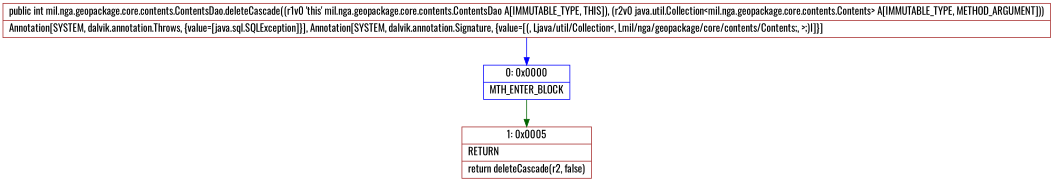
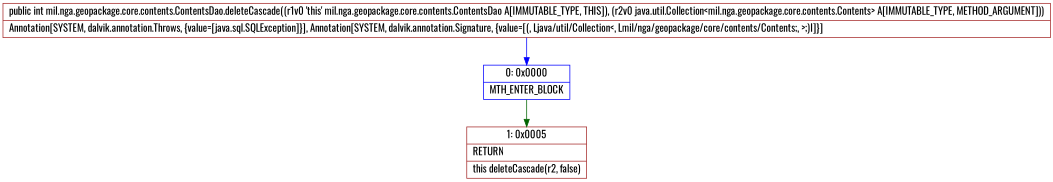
node "1: 0x0005": text "return deleteCascade(r2, false)" -> "this deleteCascade(r2, false)"
